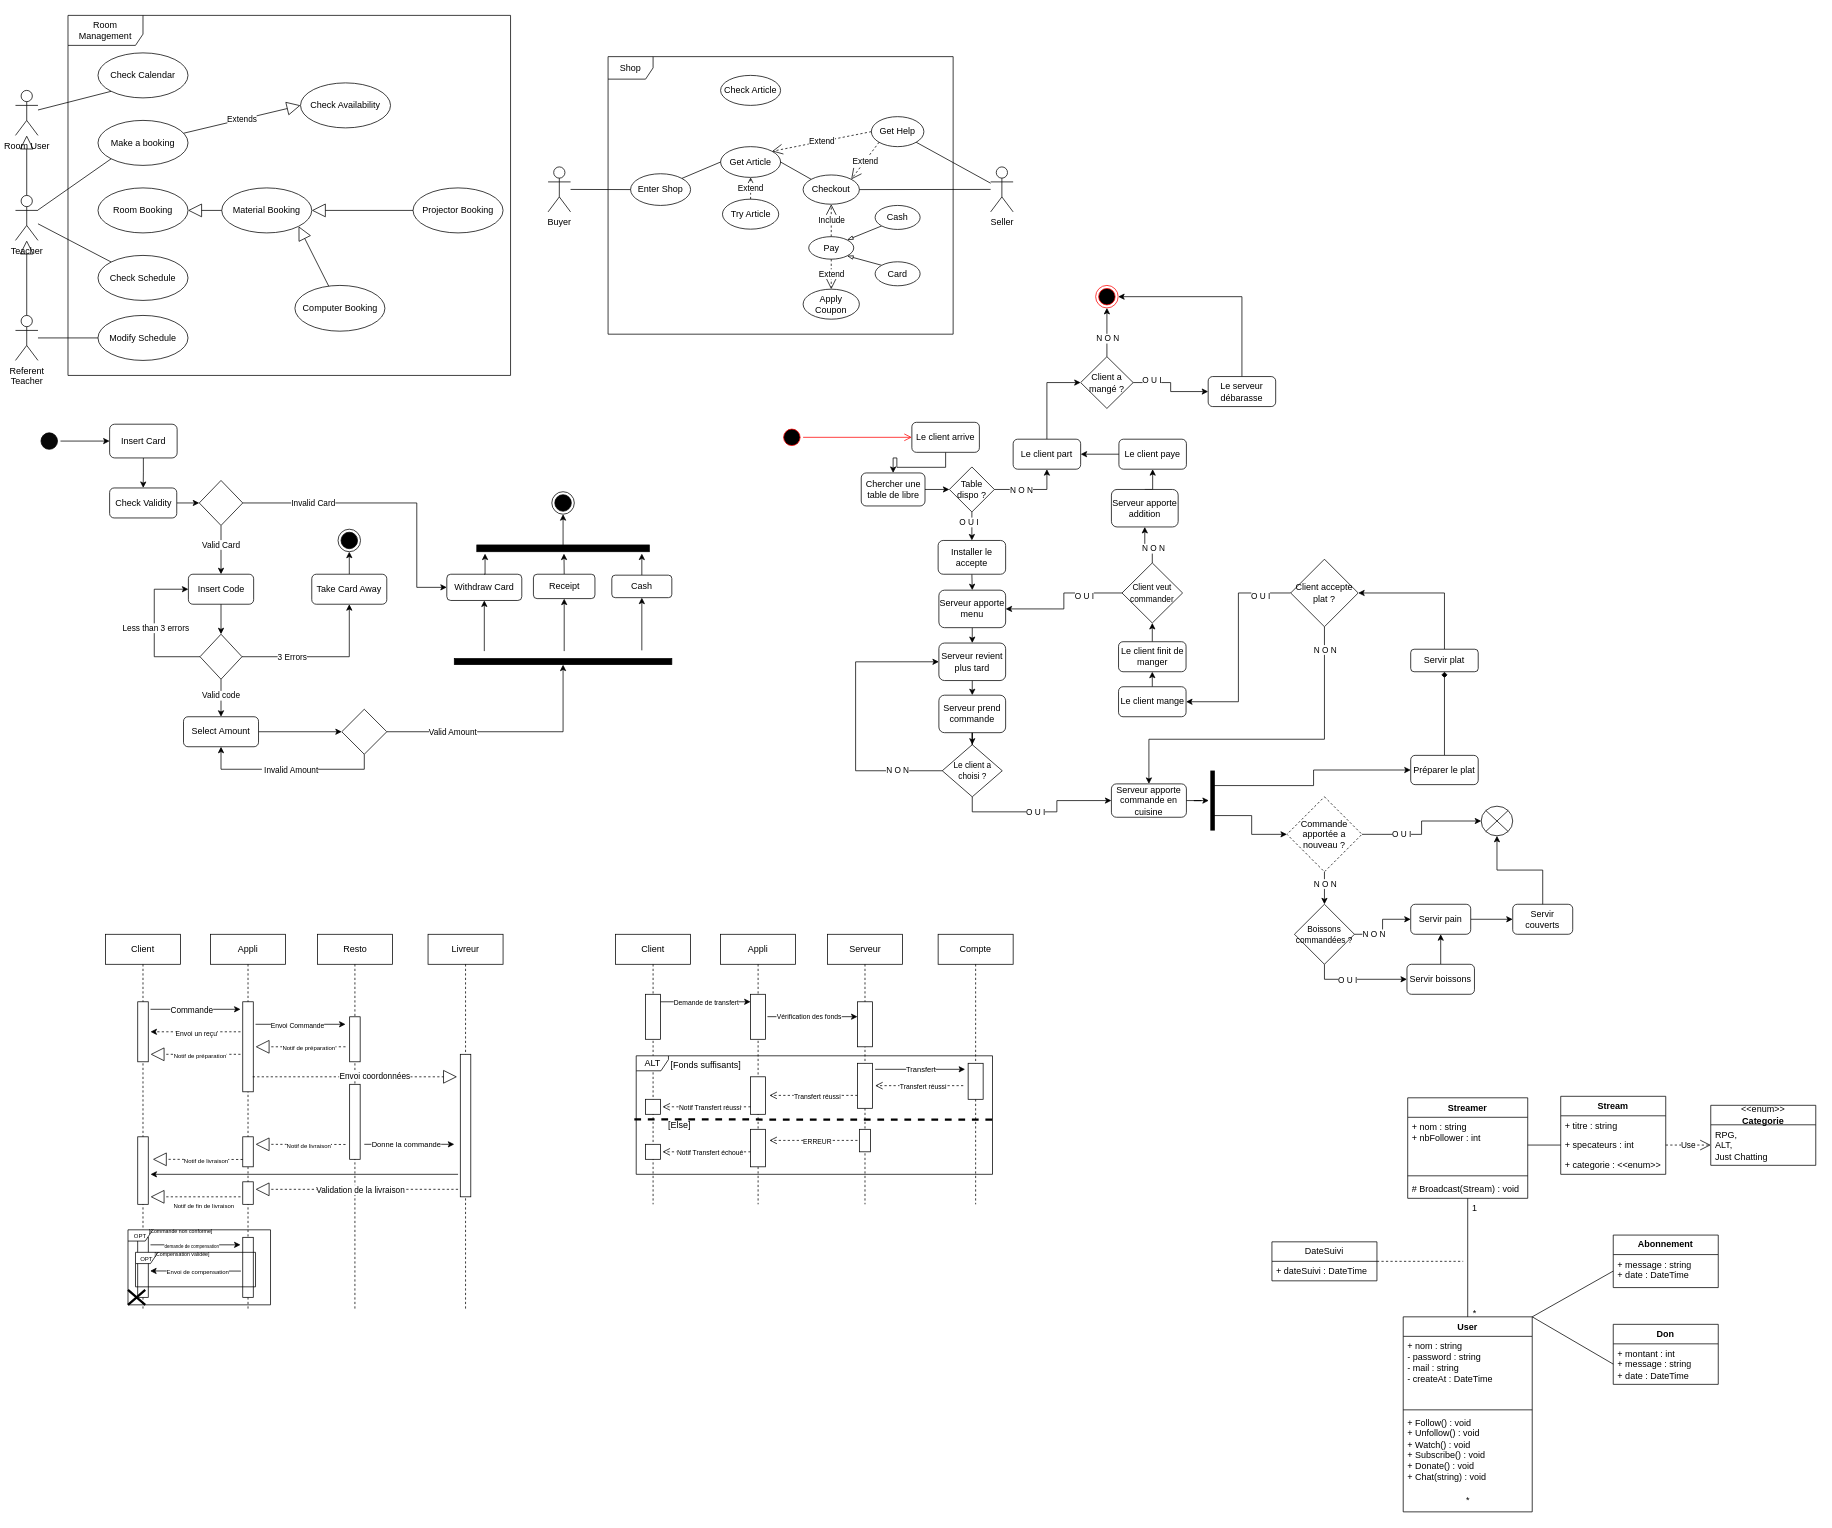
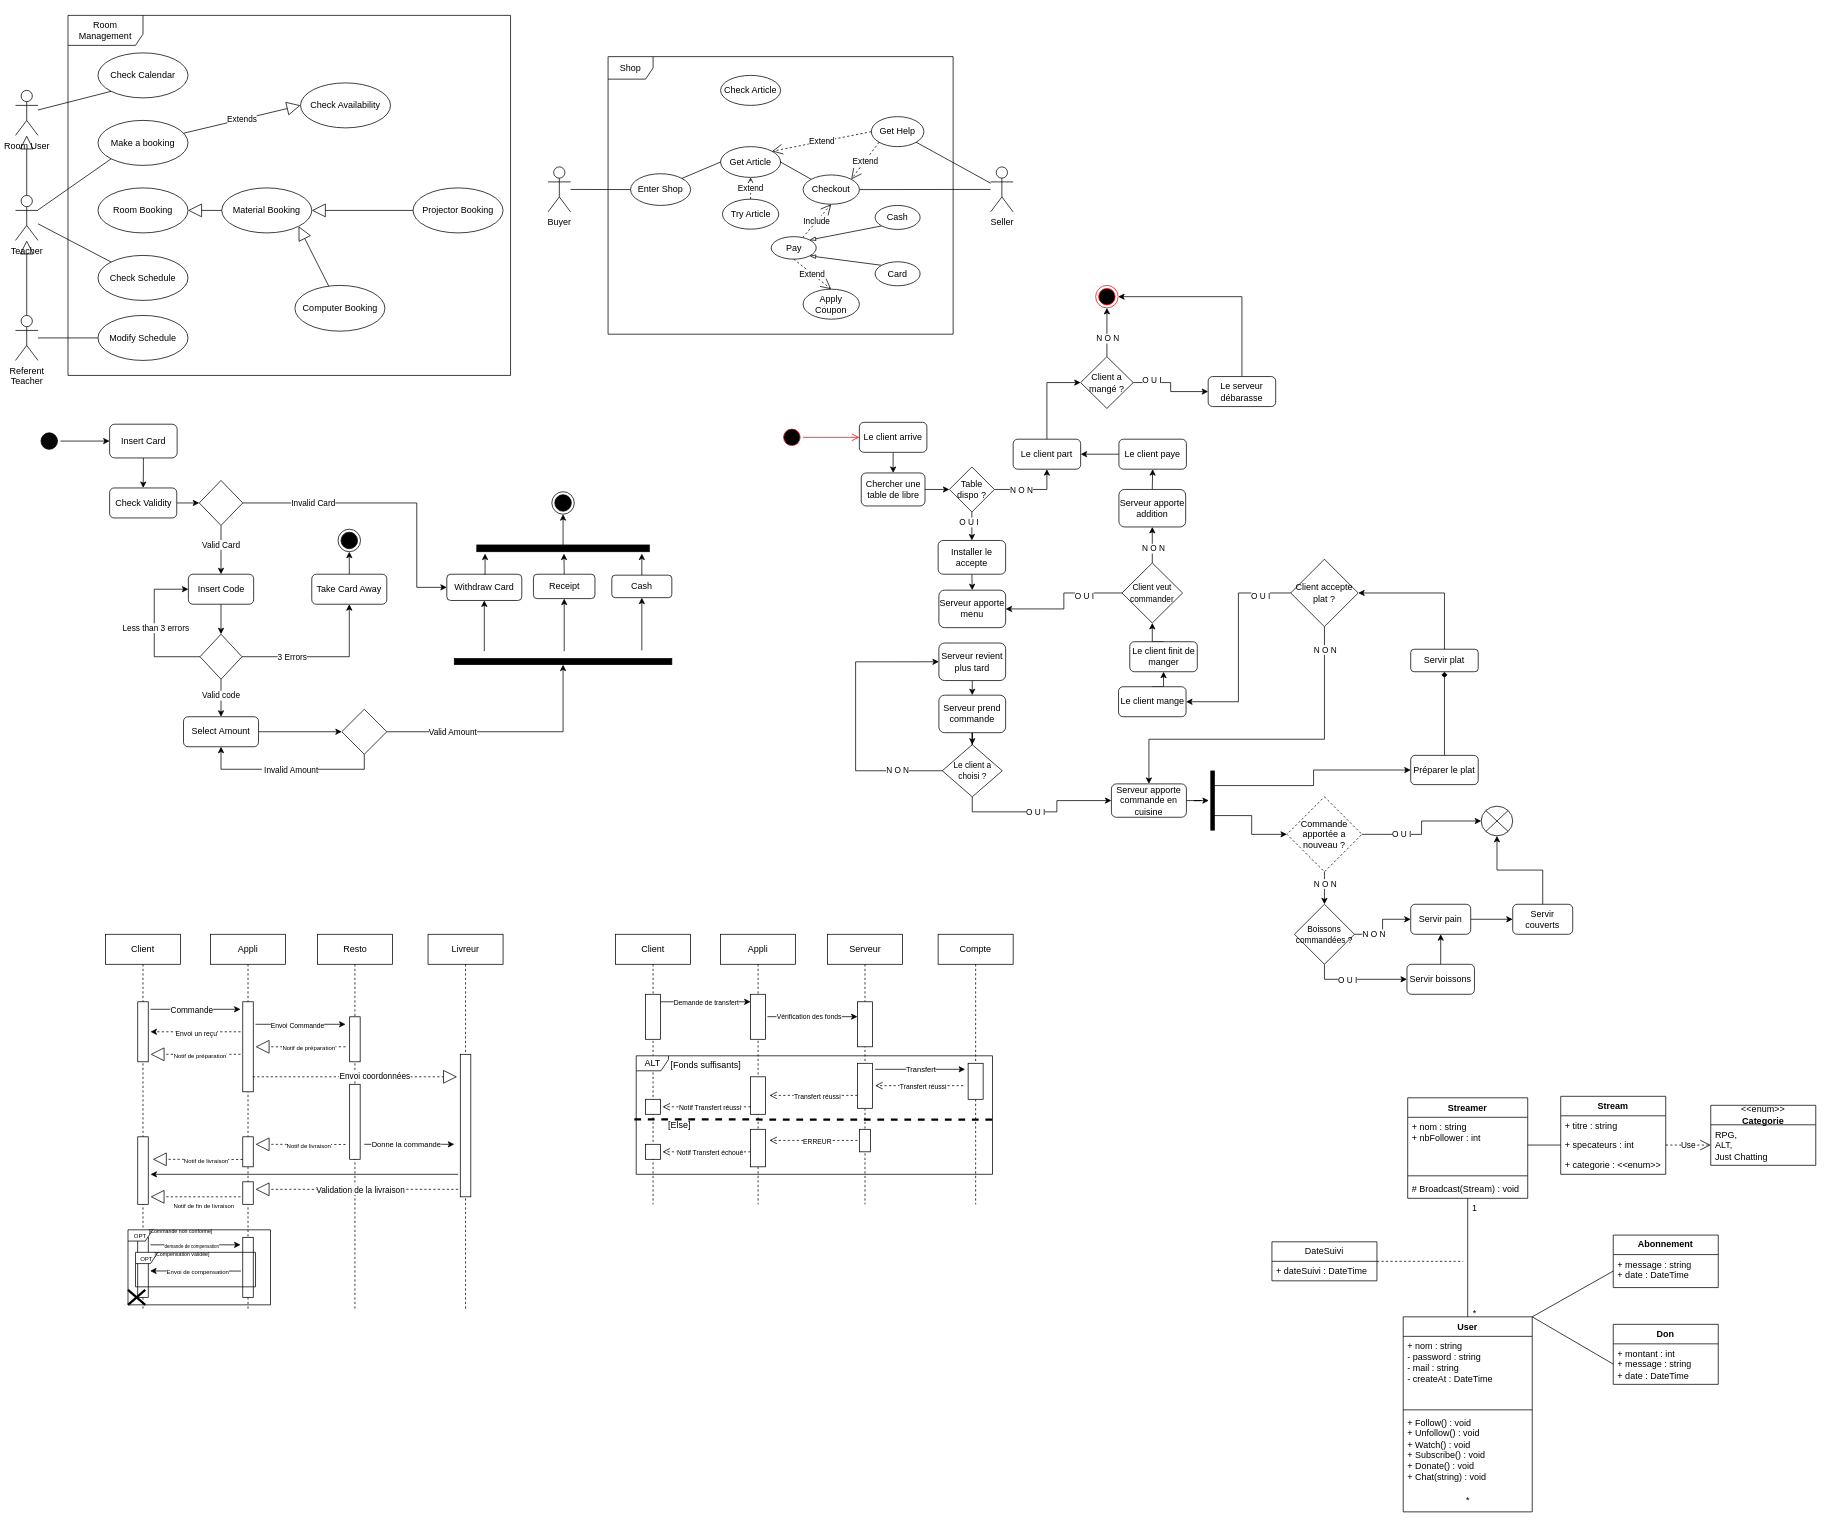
node "Pay": moved (831, 248) -> (794, 248)
node "Le client arrive": moved (945, 437) -> (893, 437)
node "Serveur apporte addition": moved (1145, 508) -> (1152, 508)
edge "Serveur apporte menu" -> "Serveur revient plus tard": removed
node "Le client finit de manger": moved (1152, 657) -> (1163, 657)
